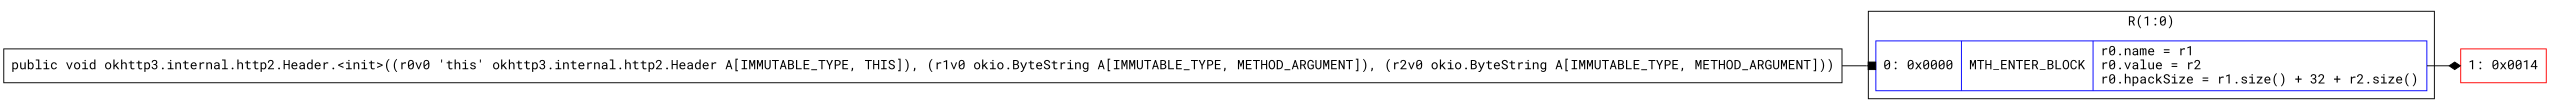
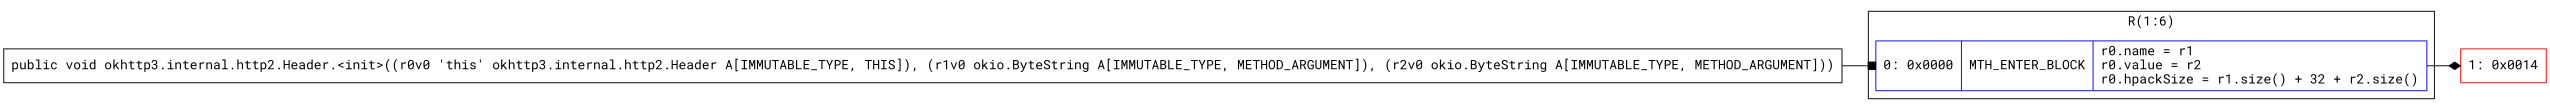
cluster "R(1:0)": label "R(1:0)" -> "R(1:6)"
